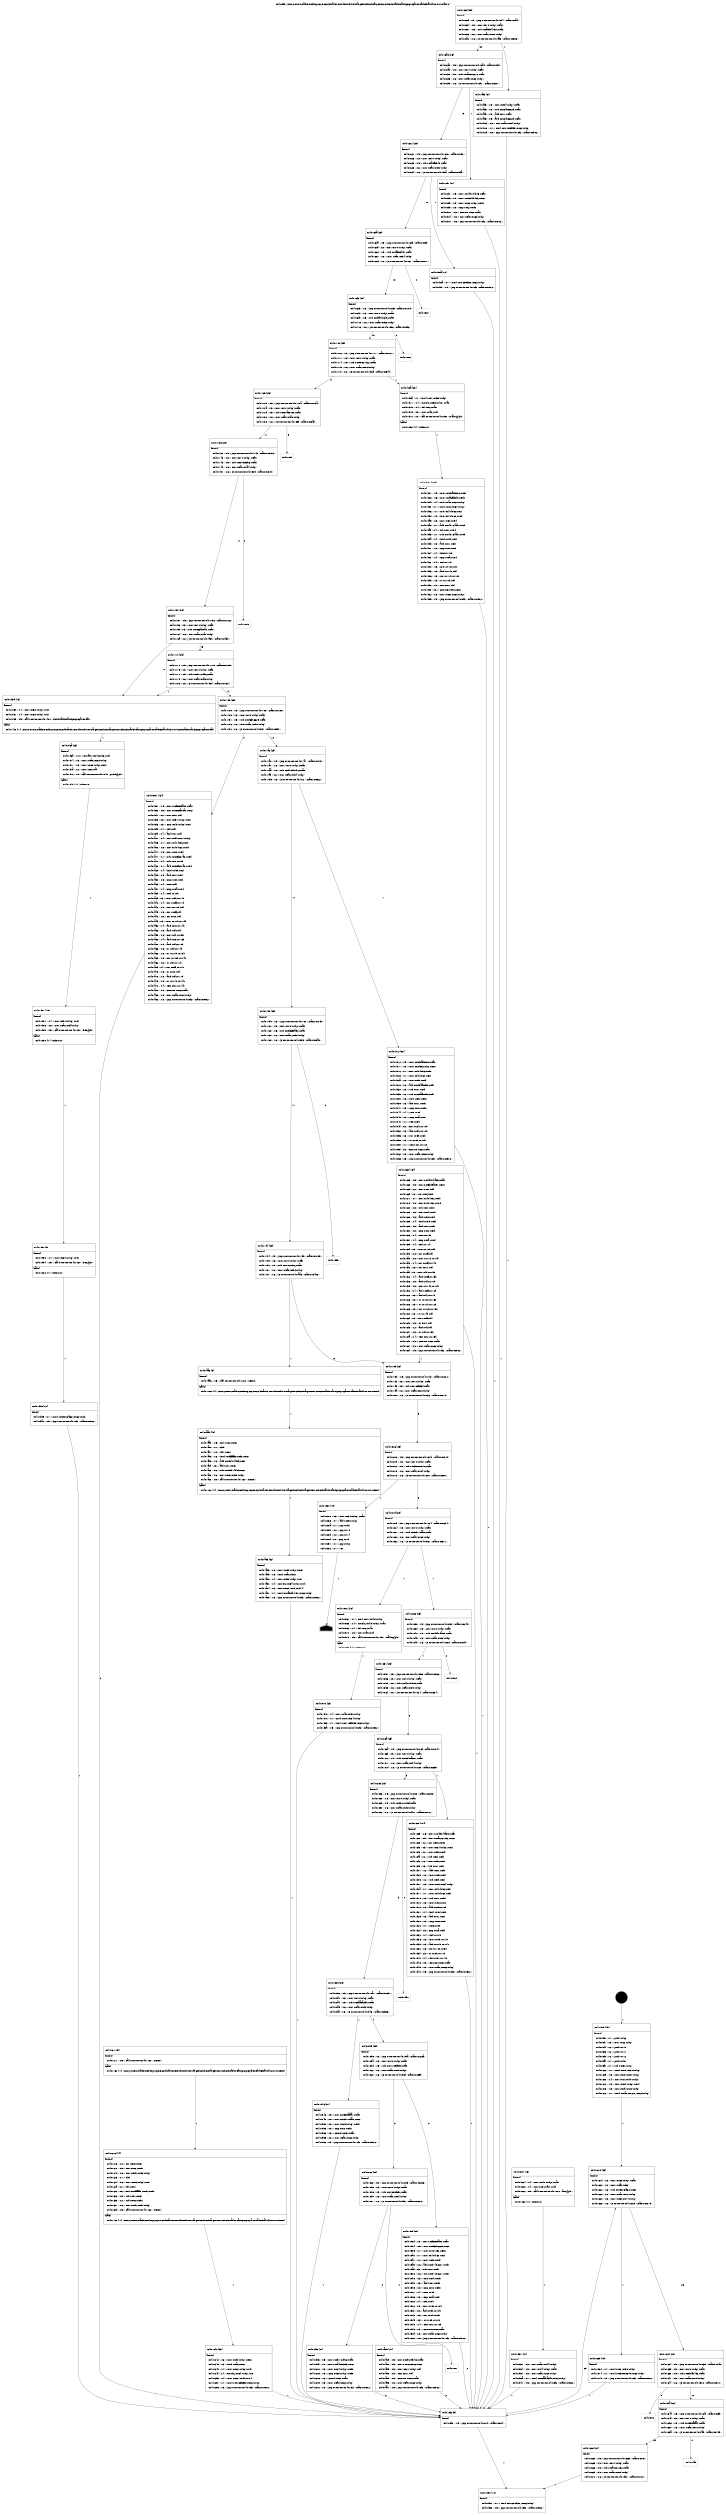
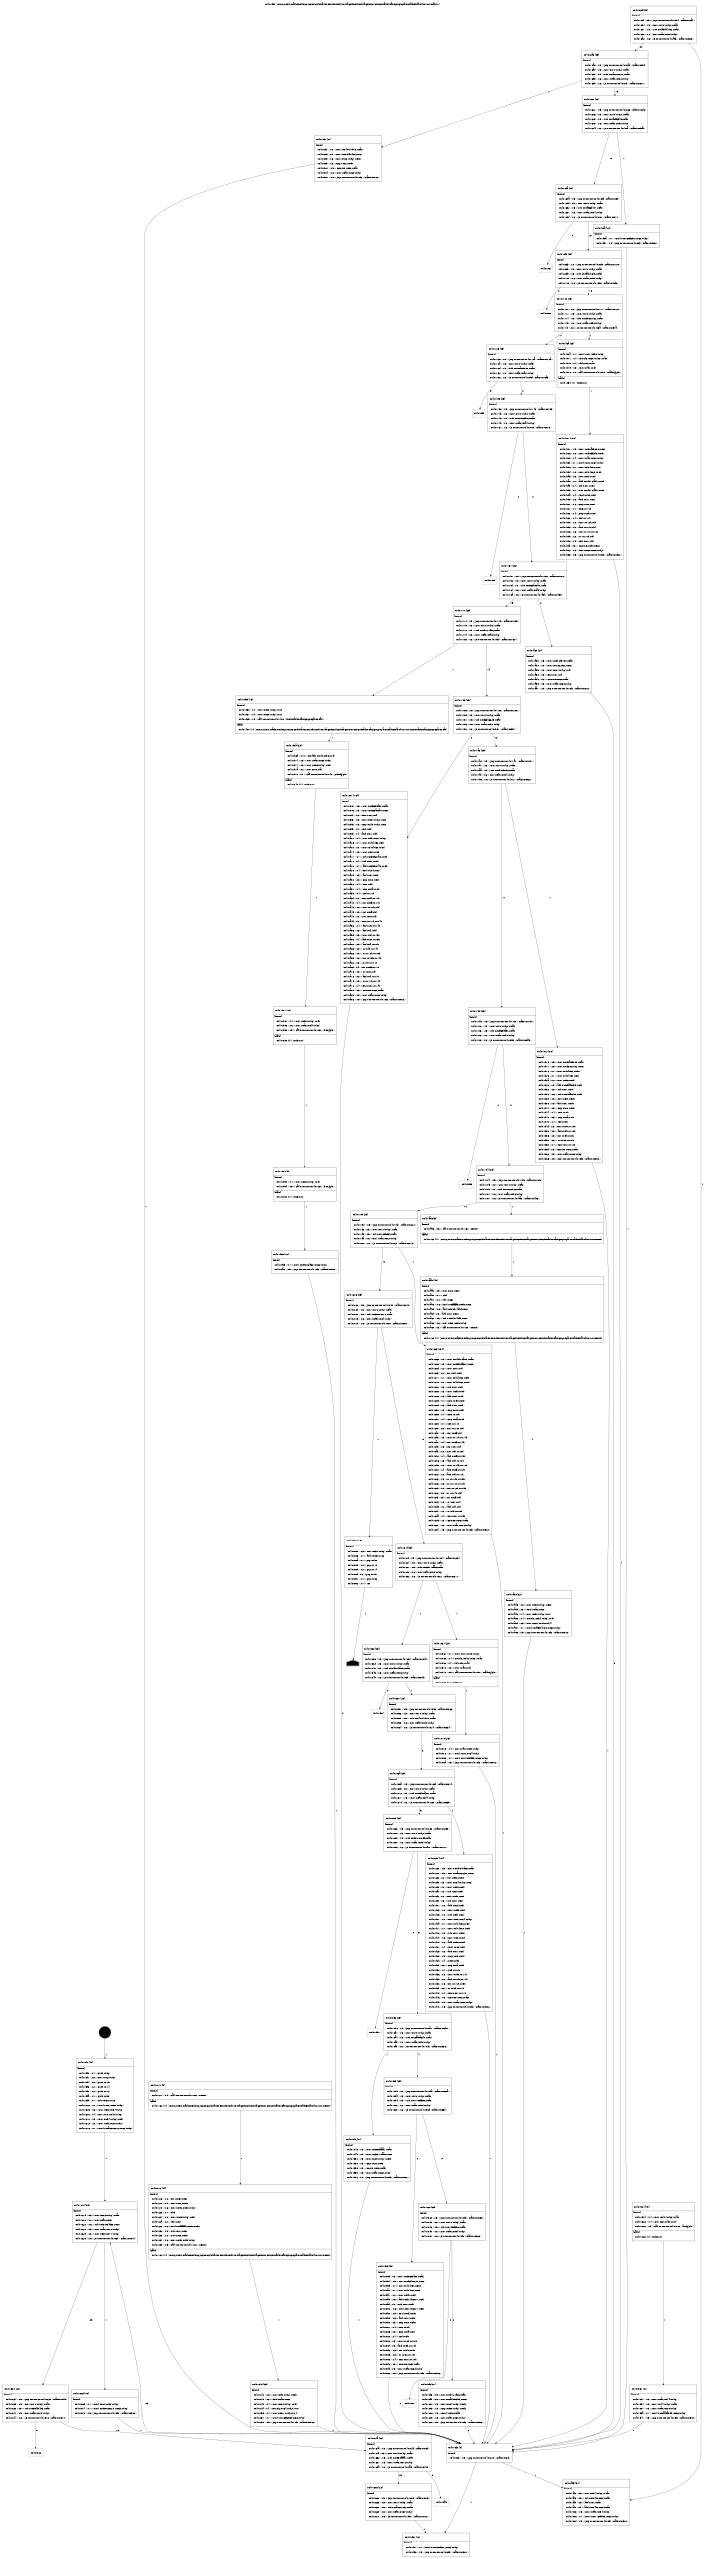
edge "0x401757 [25]" -> "0x401d5d [13]": now "0x401757 [25]" -> "0x401a8b [27]"
edge "0x401af3 [31]" -> "0x401ef2 [5]": reversed
edge "0x401c63 [134]" -> "0x4017ed [25]": reversed
